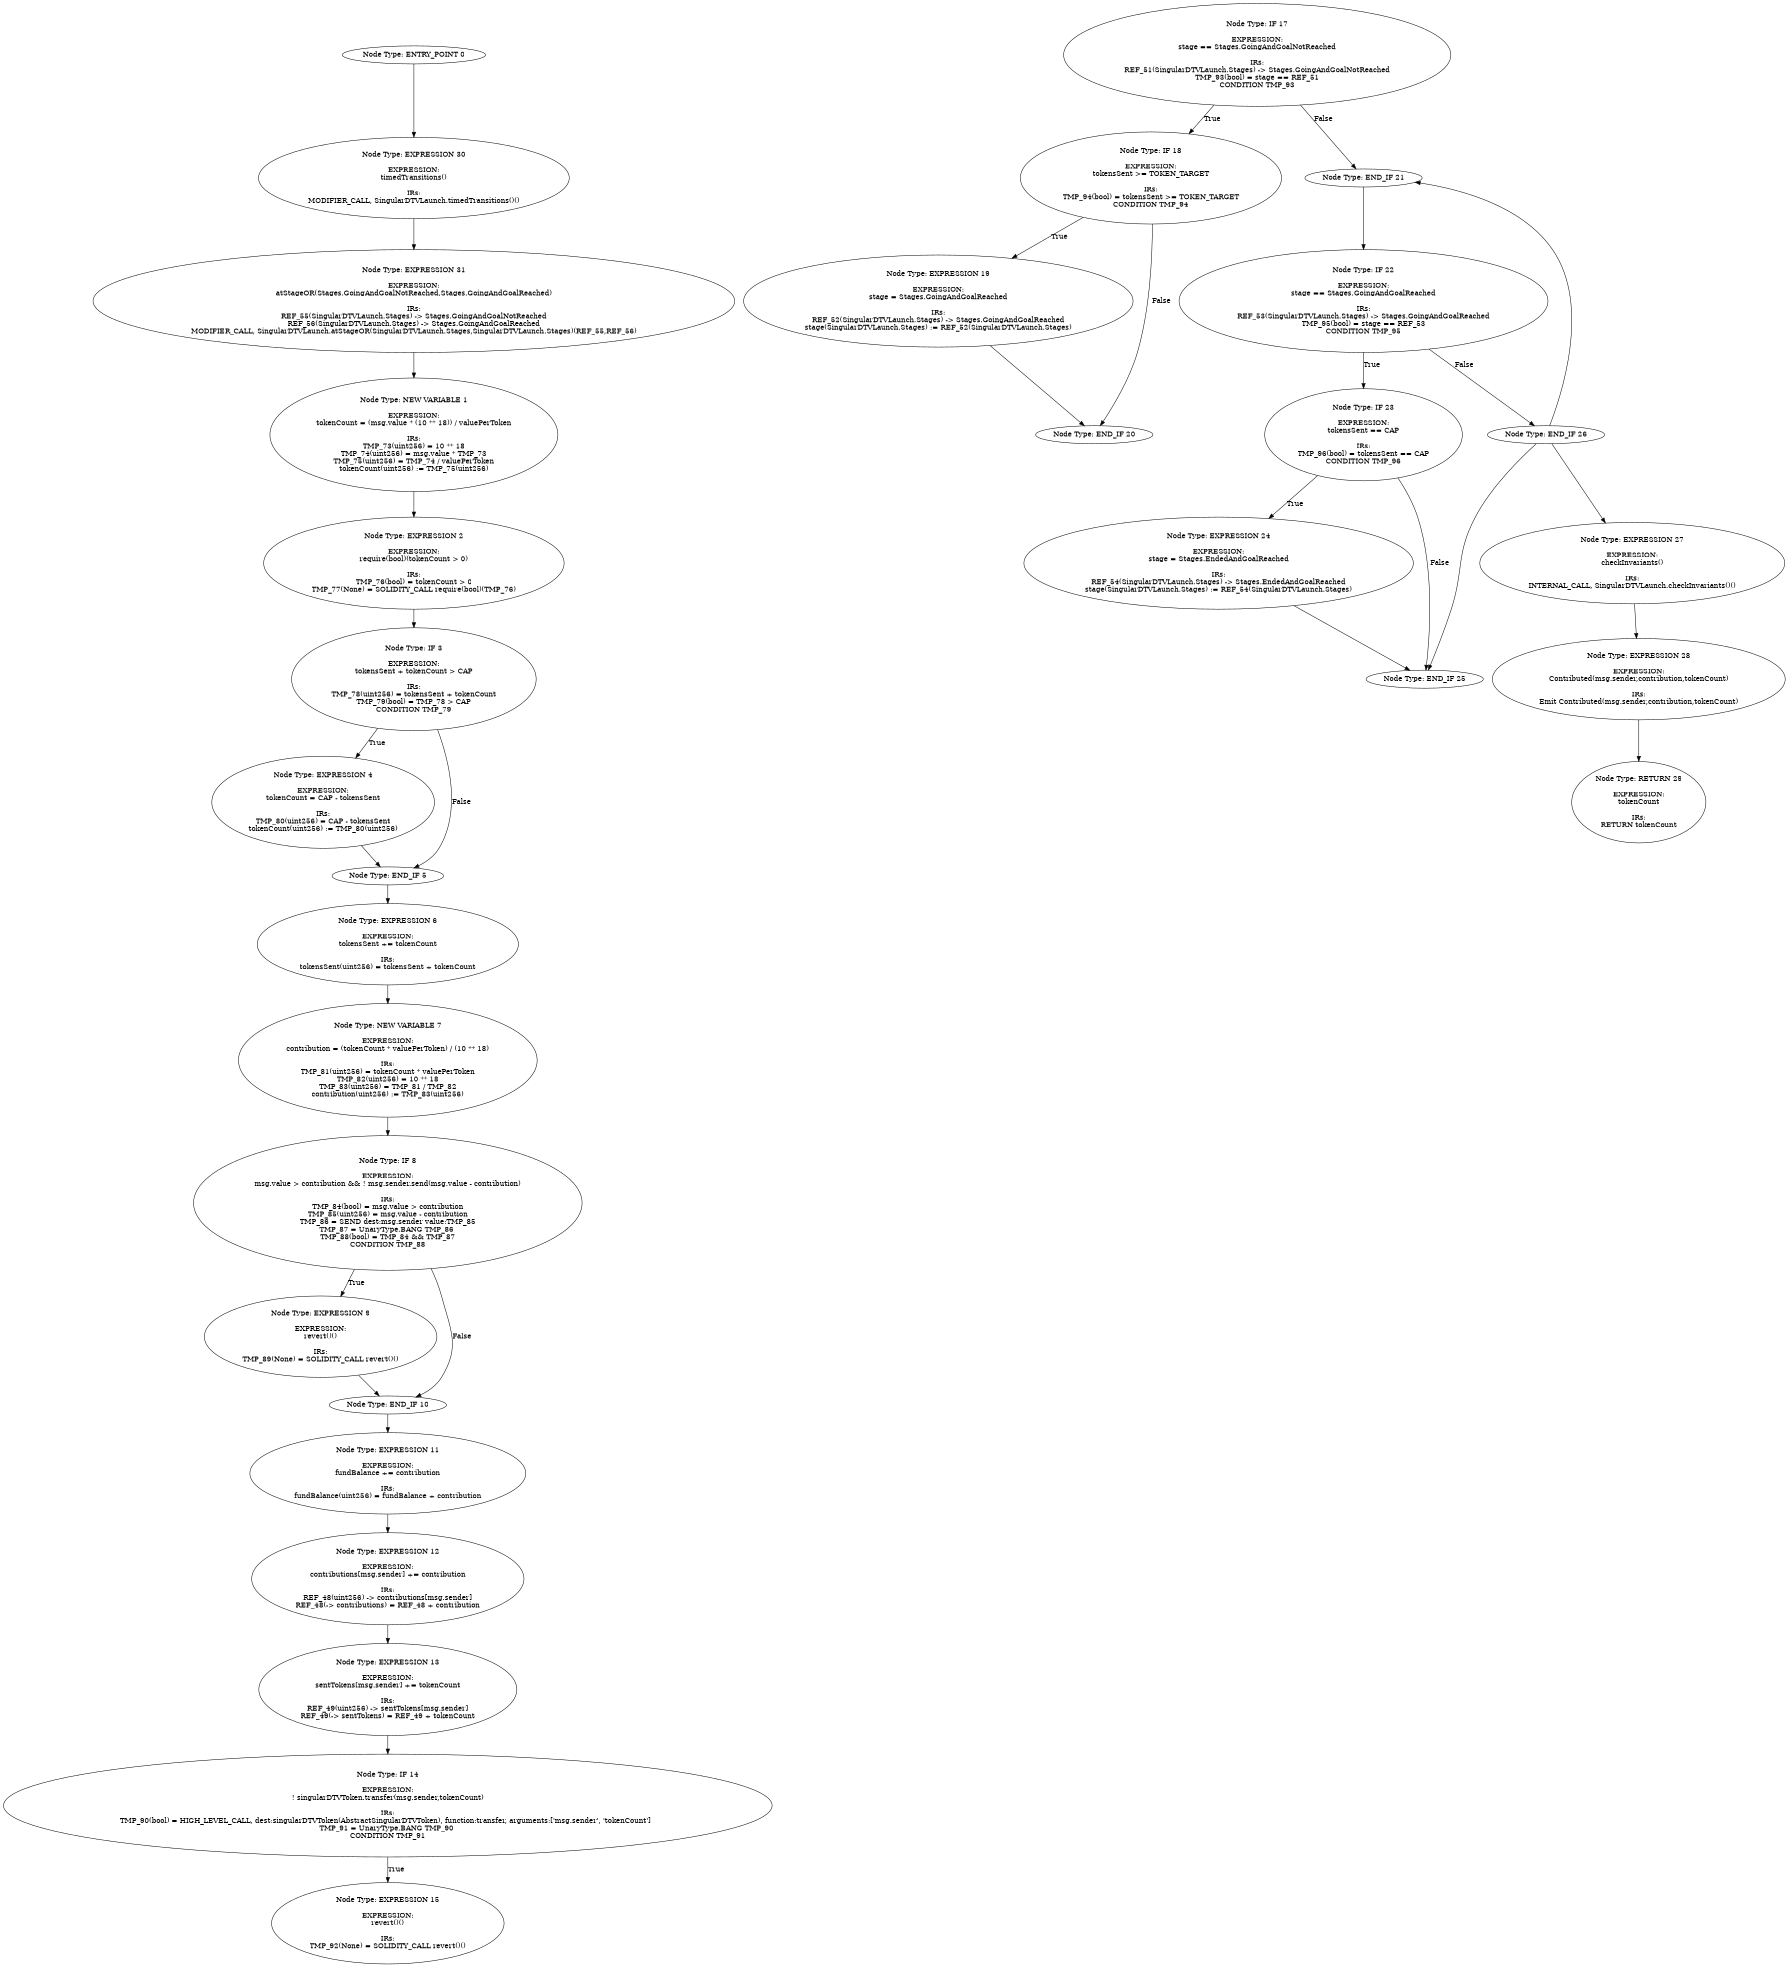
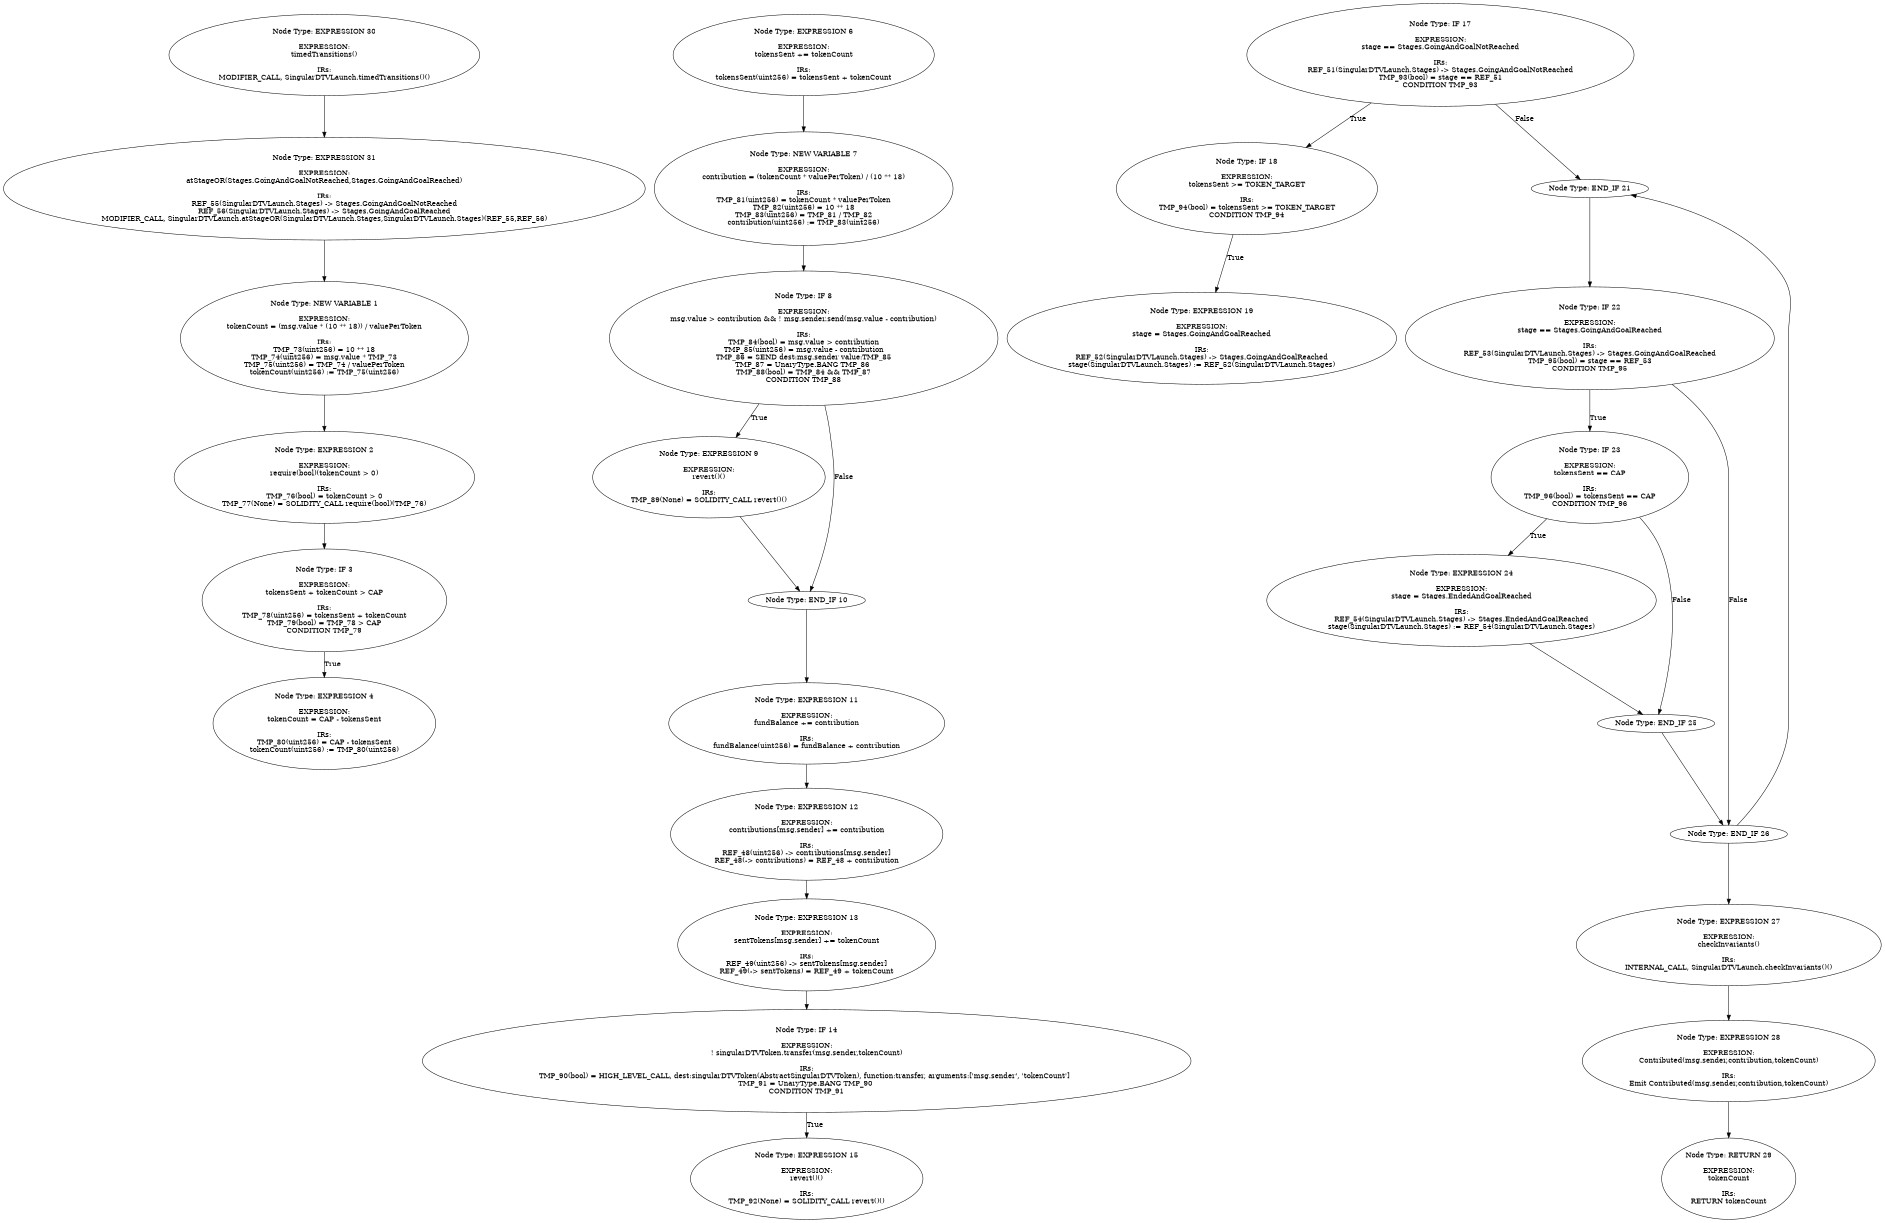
node "Node Type: ENTRY_POINT 0": removed
node "Node Type: END_IF 20": removed
edge "Node Type: END_IF 26" -> "Node Type: END_IF 25": reversed
node "Node Type: END_IF 5": removed
